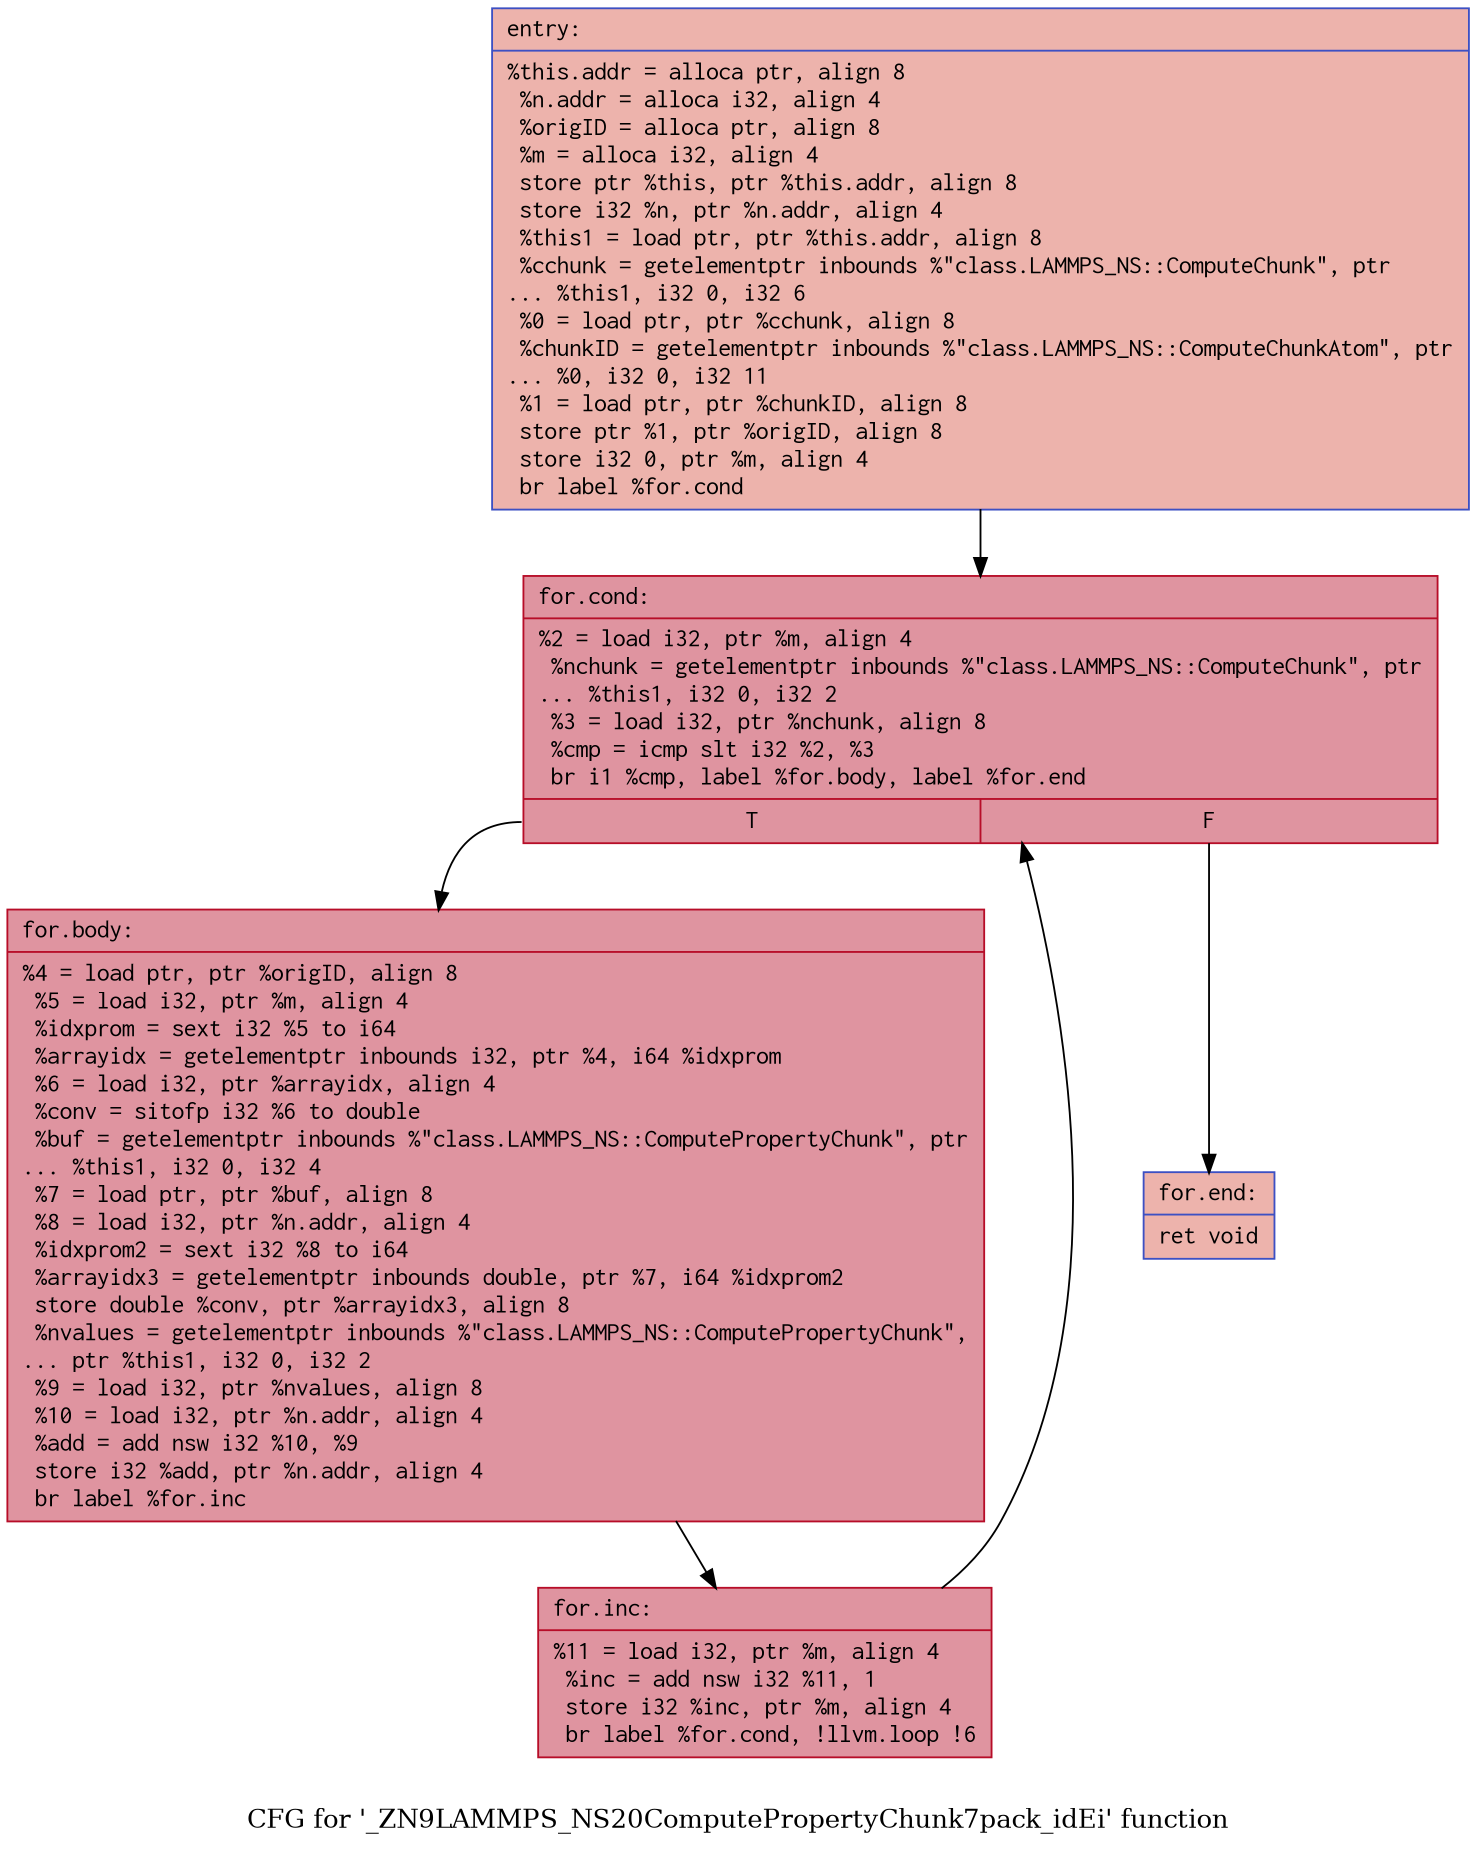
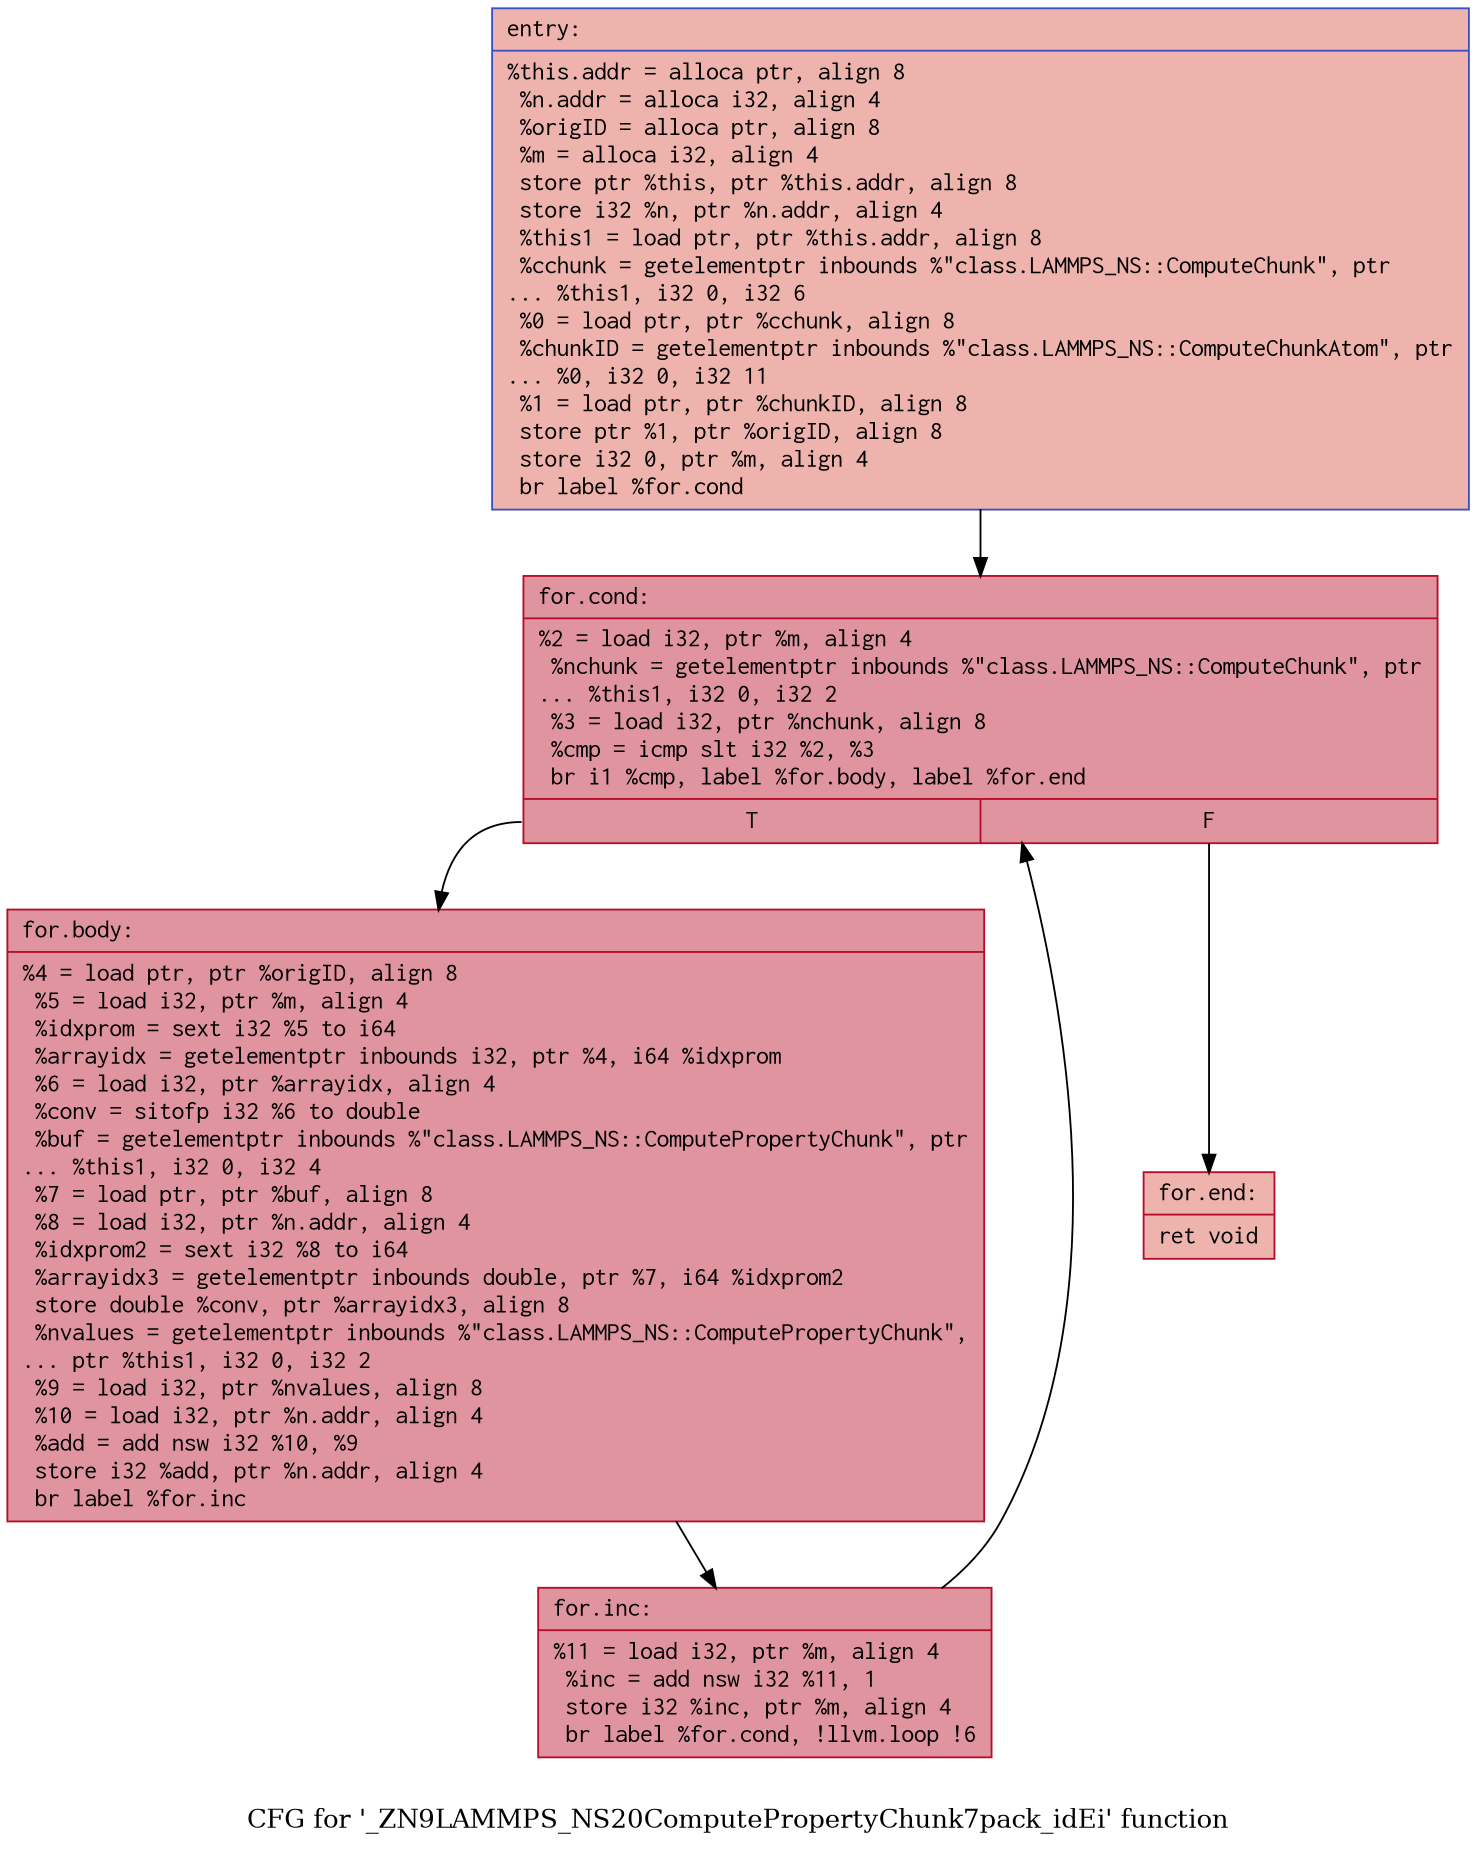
node "for.end:": color #3d50c3ff -> #b70d28ff
